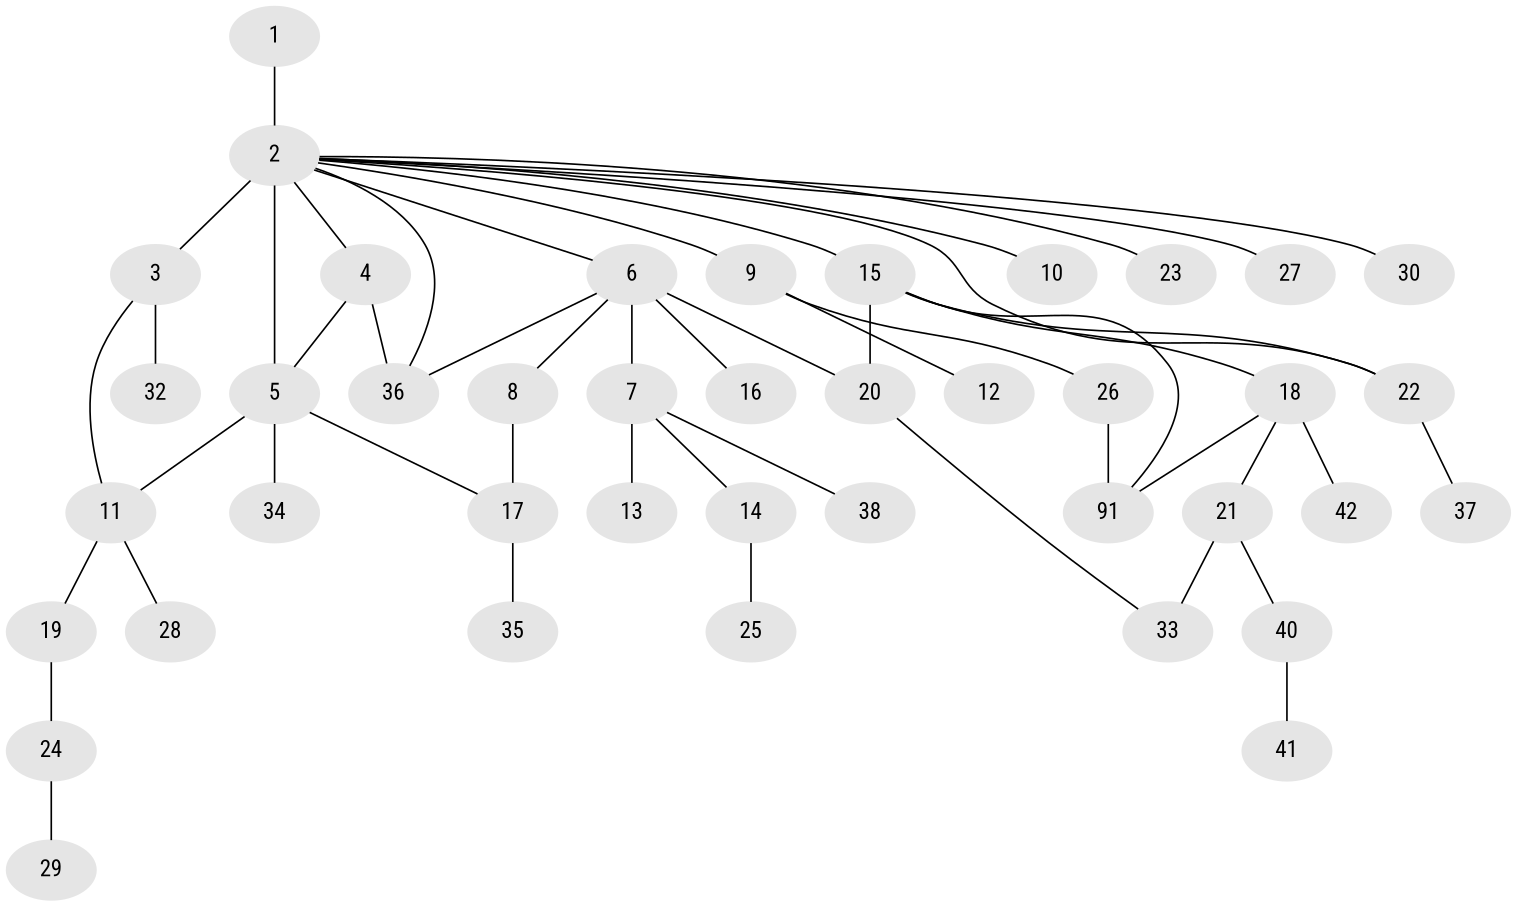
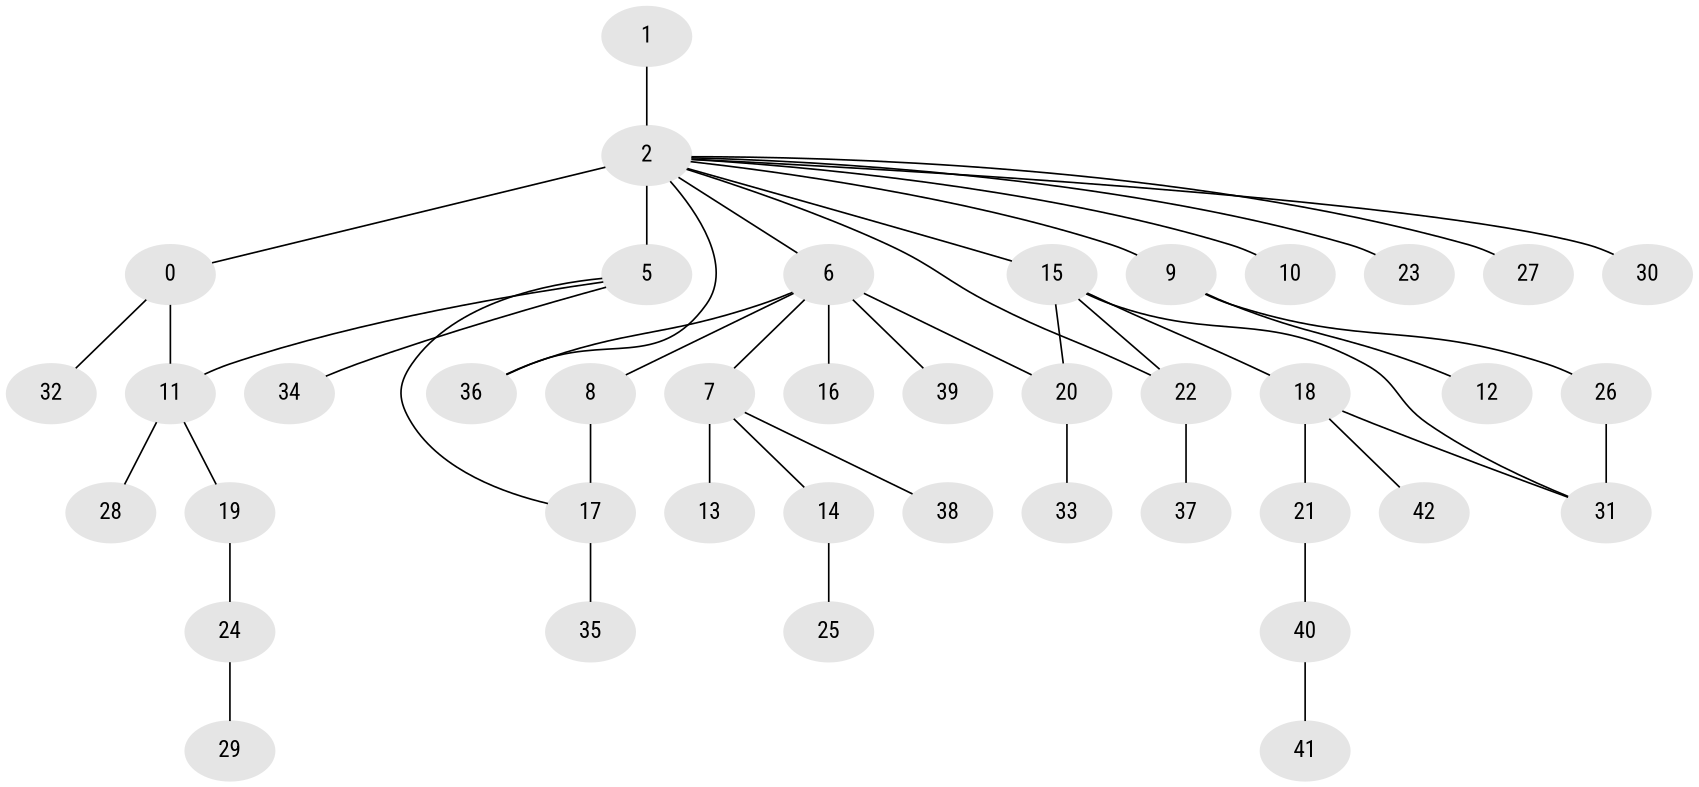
node "3": label "3" -> "0"
node "4": removed
node "39": added
node "91": label "91" -> "31"
edge "21" -- "33": removed
